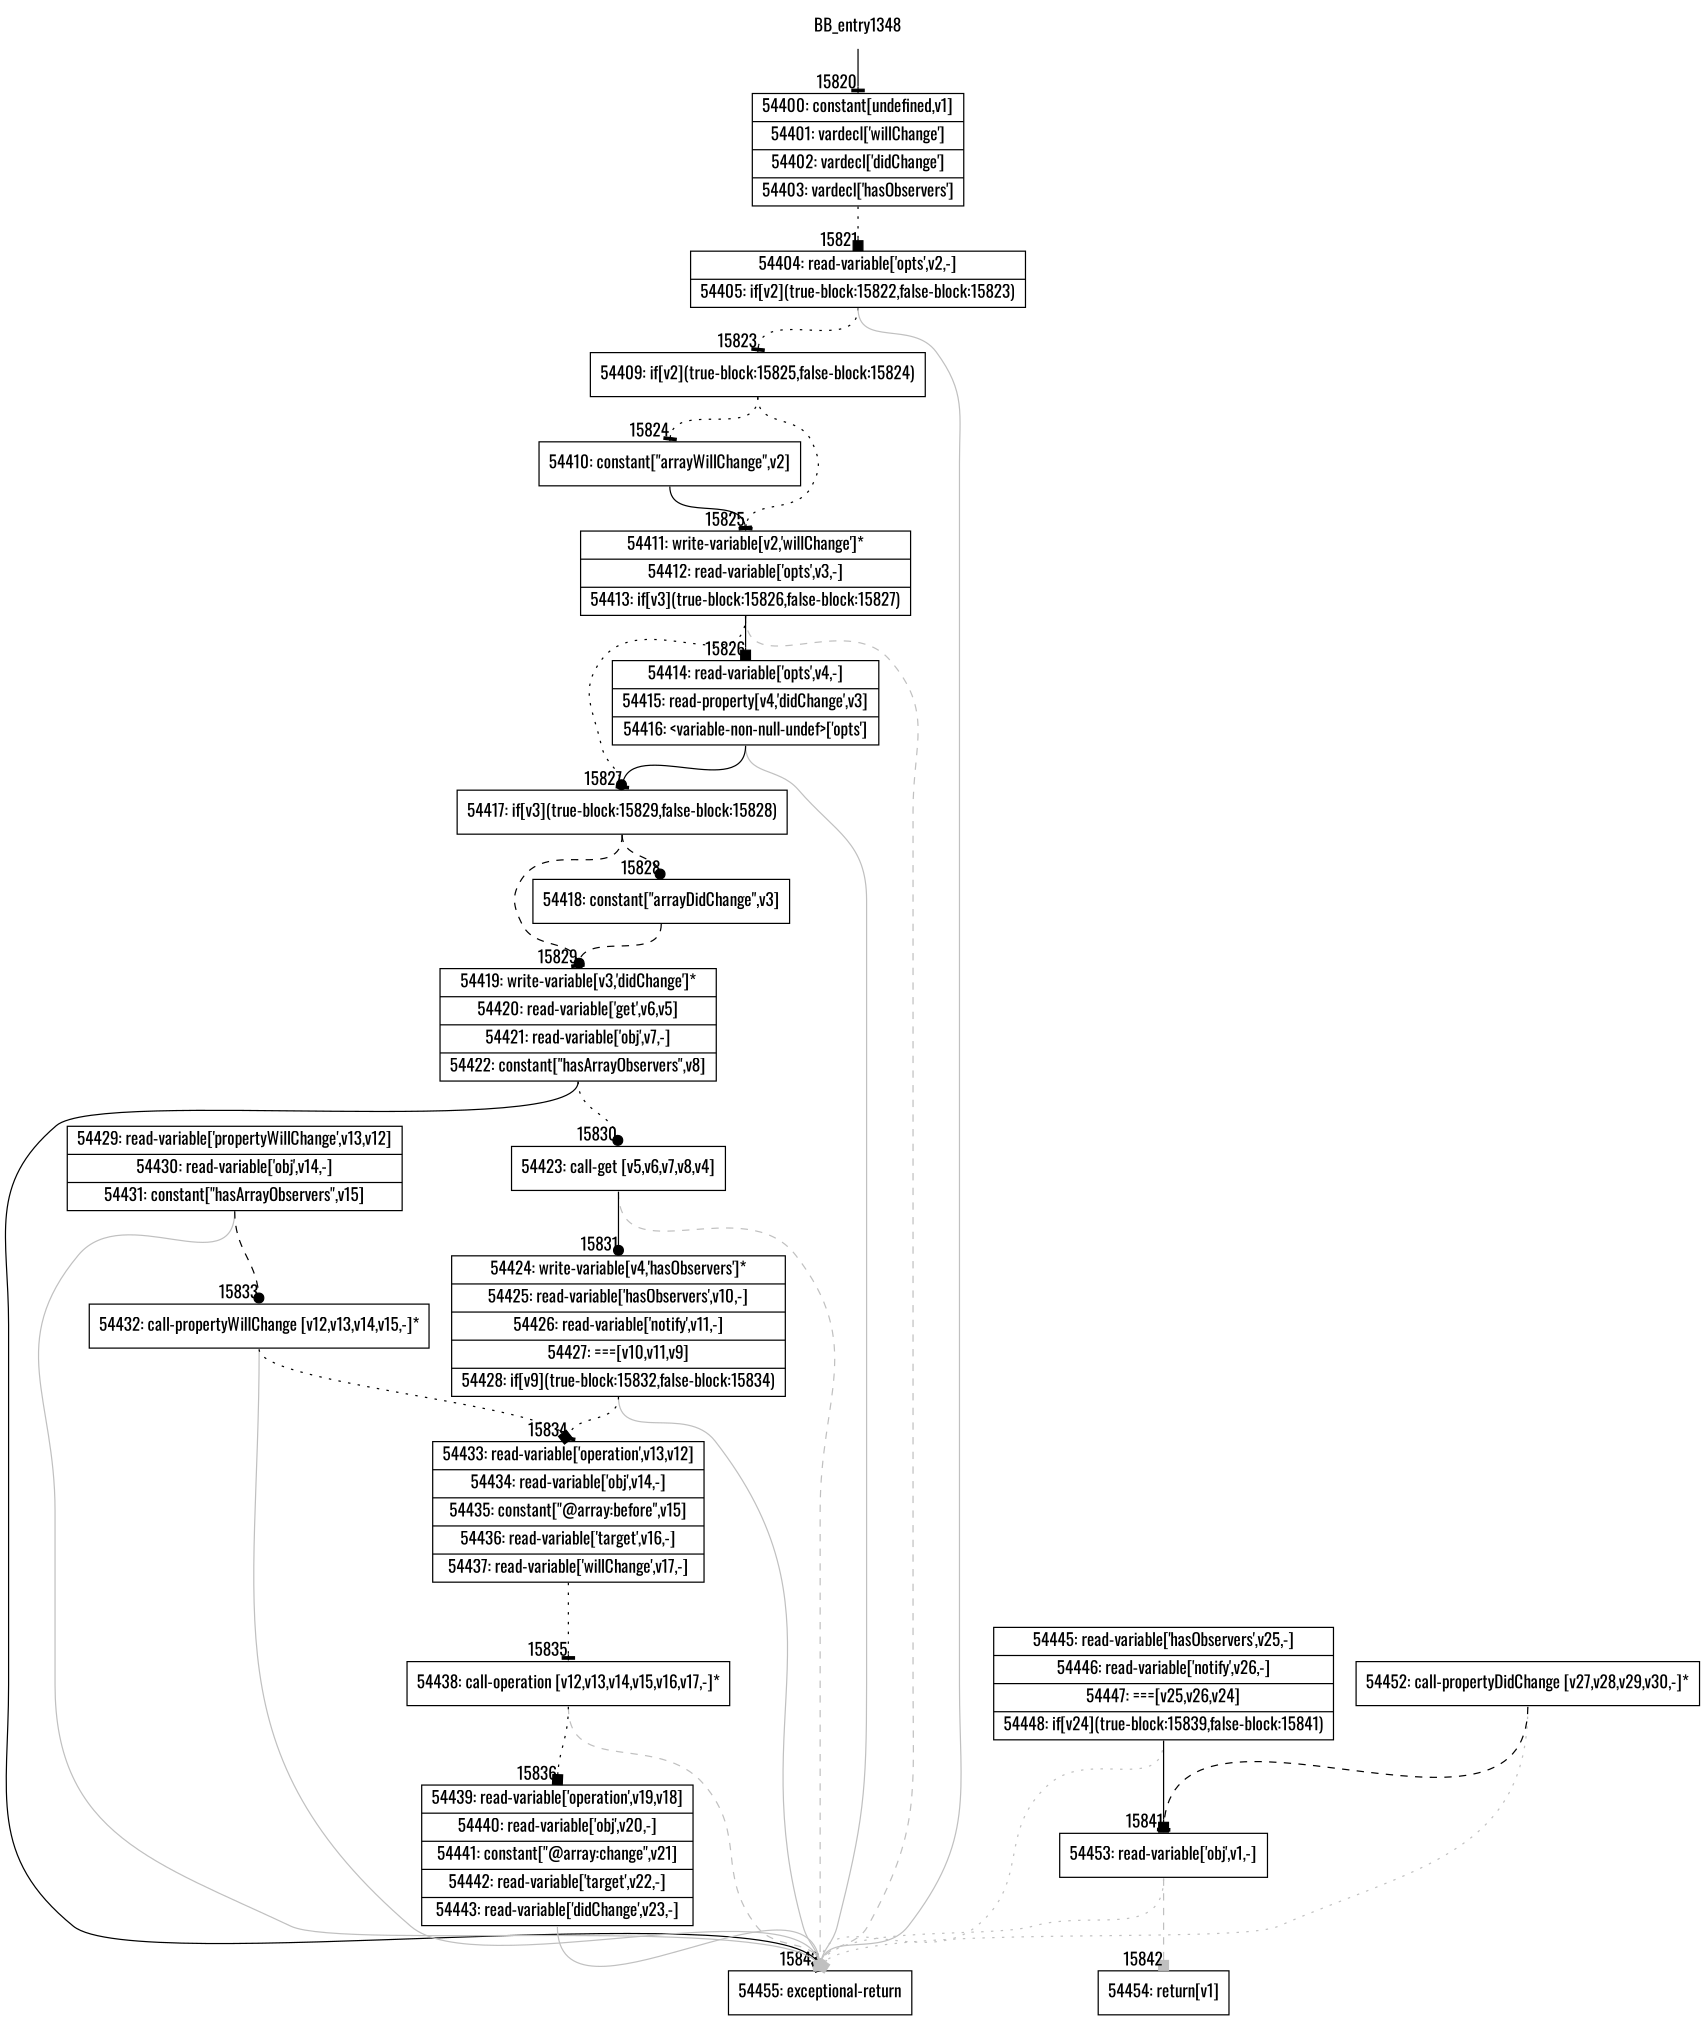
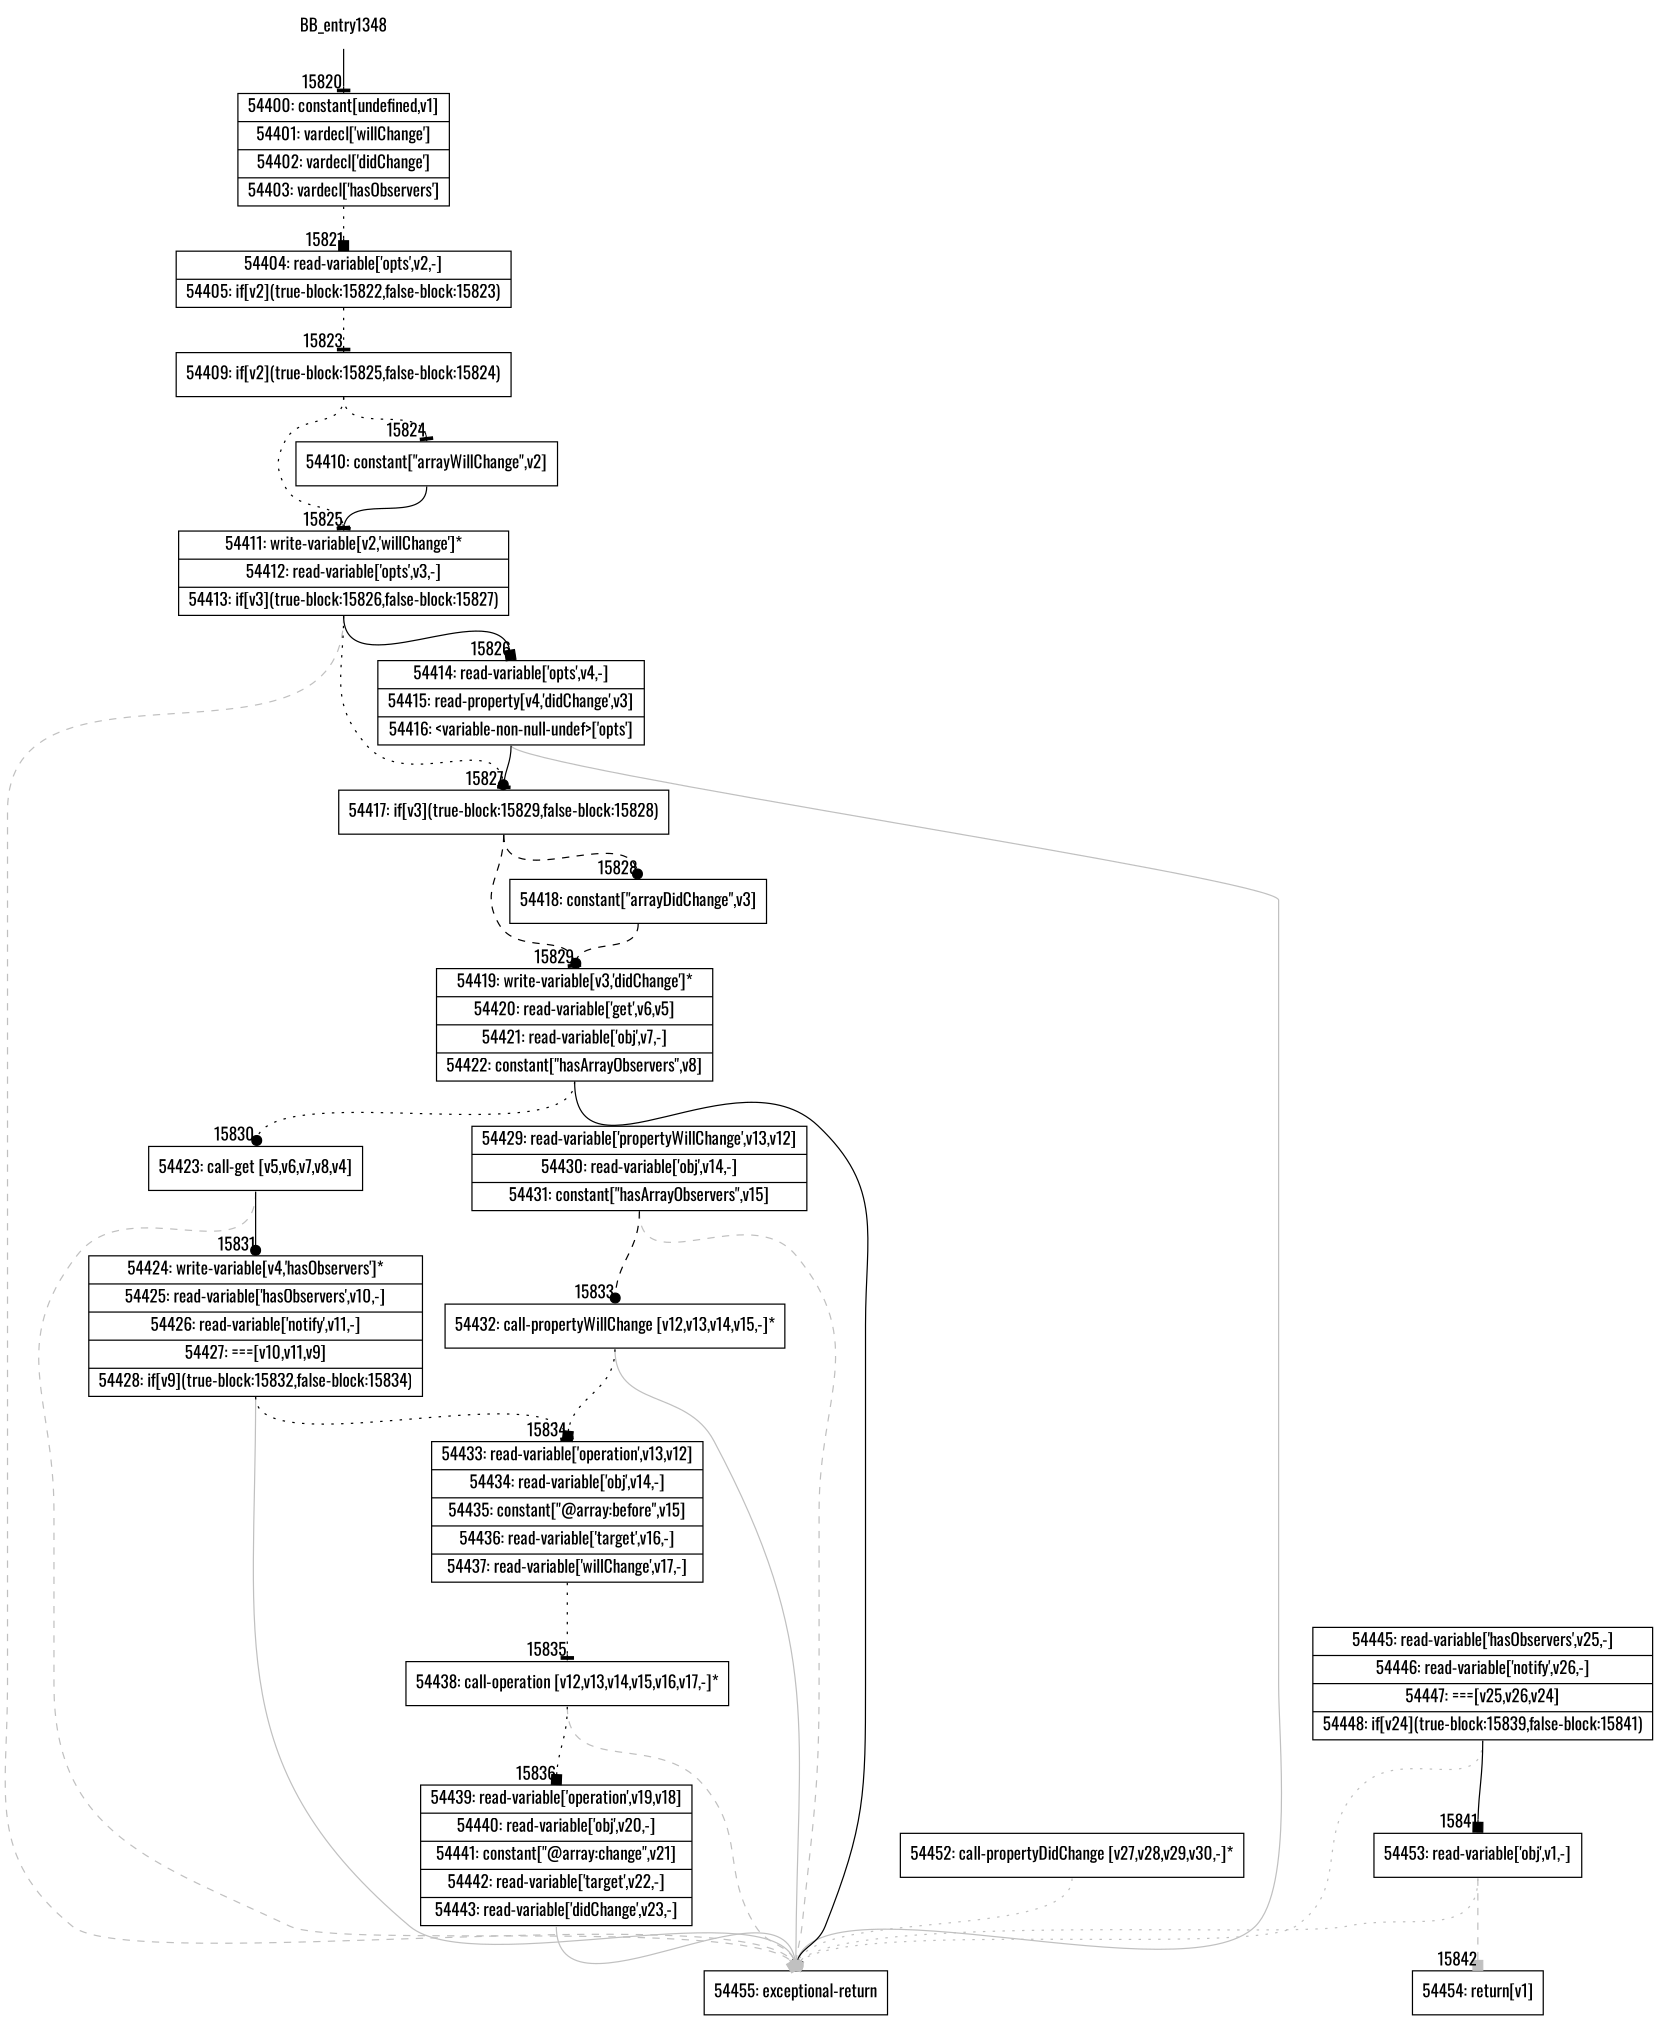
edge "54404: read-variable['opts',v2,-]" -> "54455: exceptional-return": removed
edge "54452: call-propertyDidChange [v27,v28,v29,v30,-]*" -> "54453: read-variable['obj',v1,-]": removed
edge "54429: read-variable['propertyWillChange',v13,v12]" -> "54455: exceptional-return": style solid -> dashed
